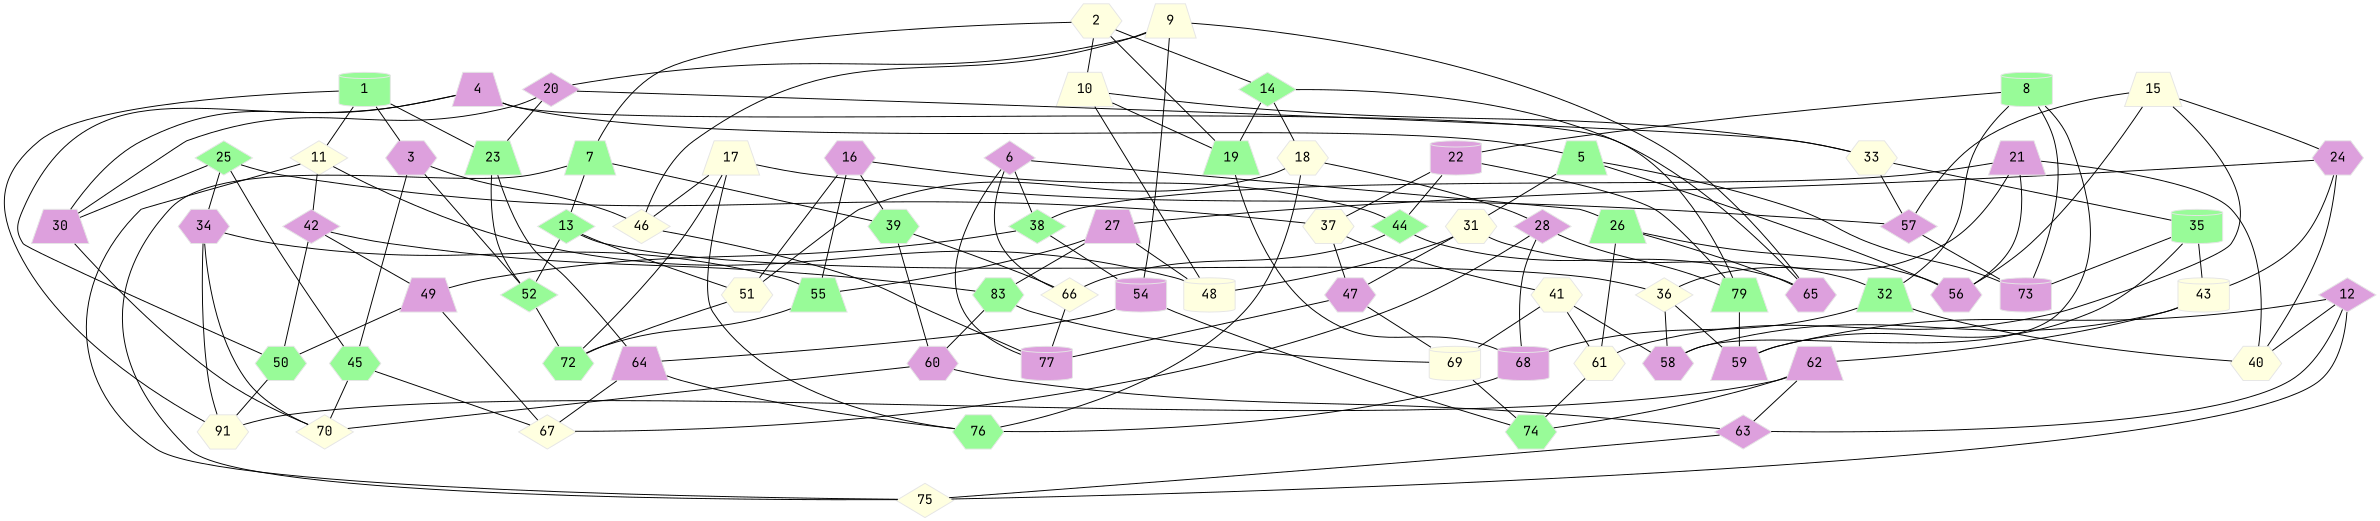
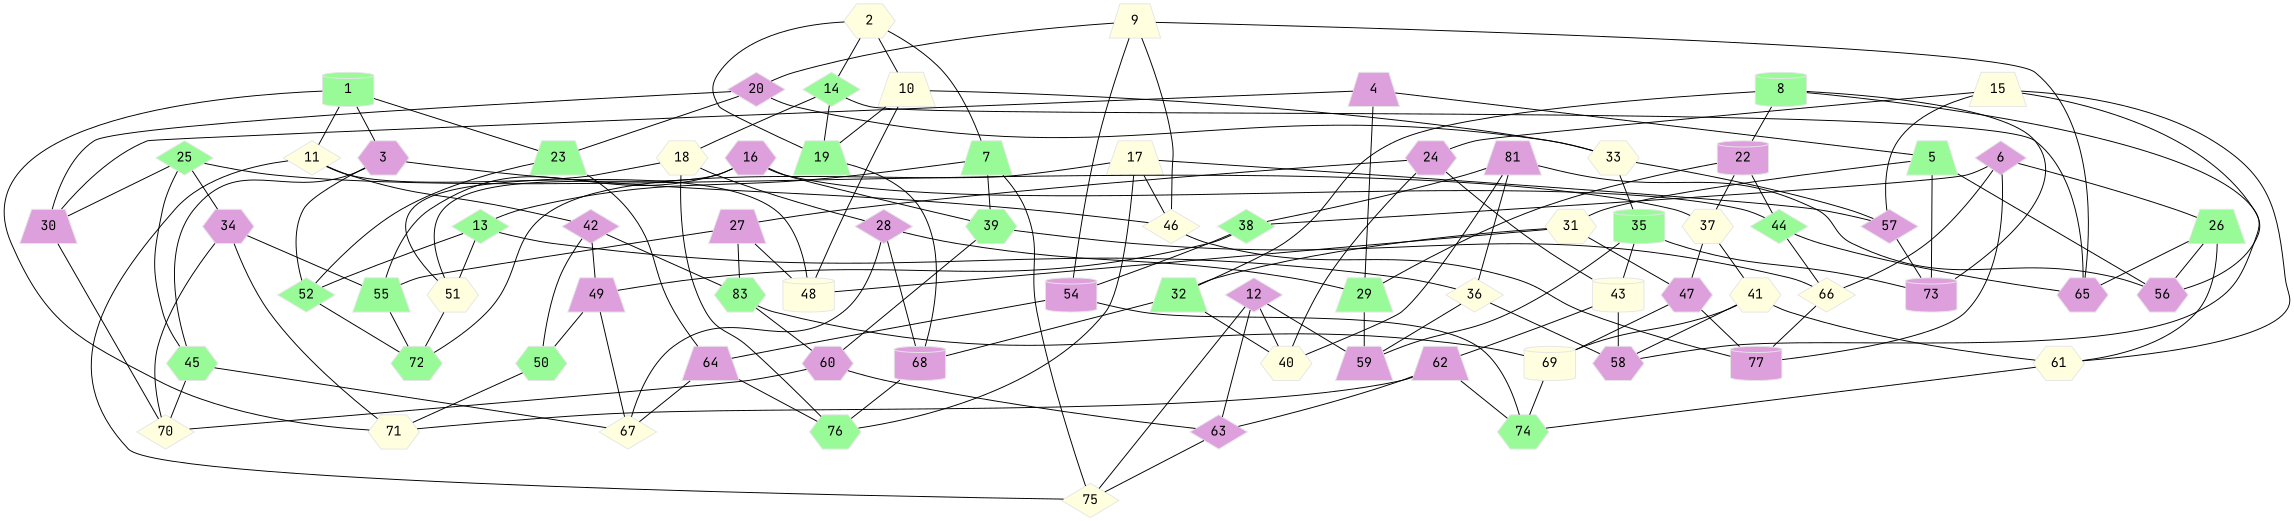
edge "4" -- "50": removed
node "21": label "21" -> "81"
node "79": label "79" -> "29"
node "91": label "91" -> "71"
